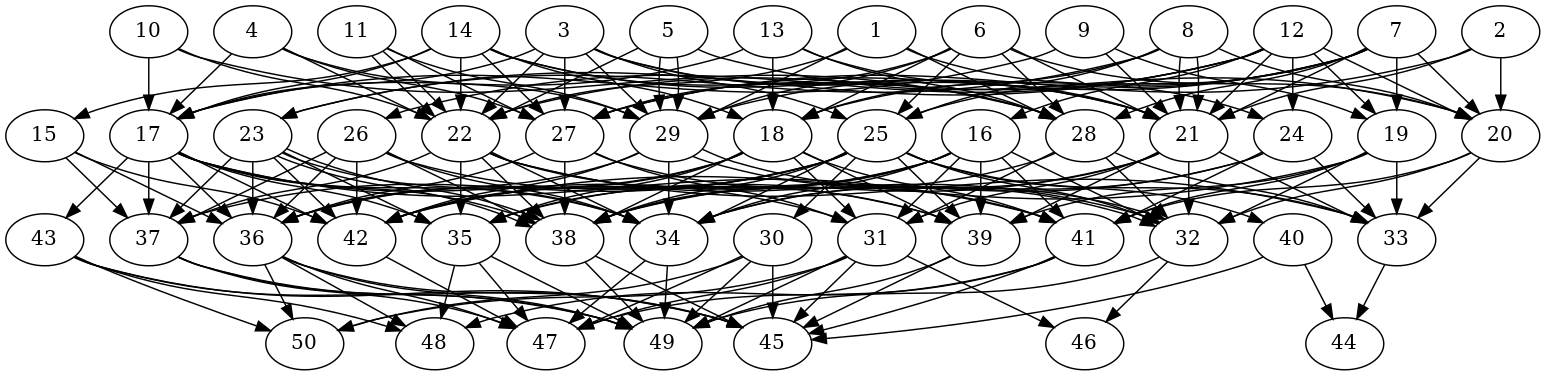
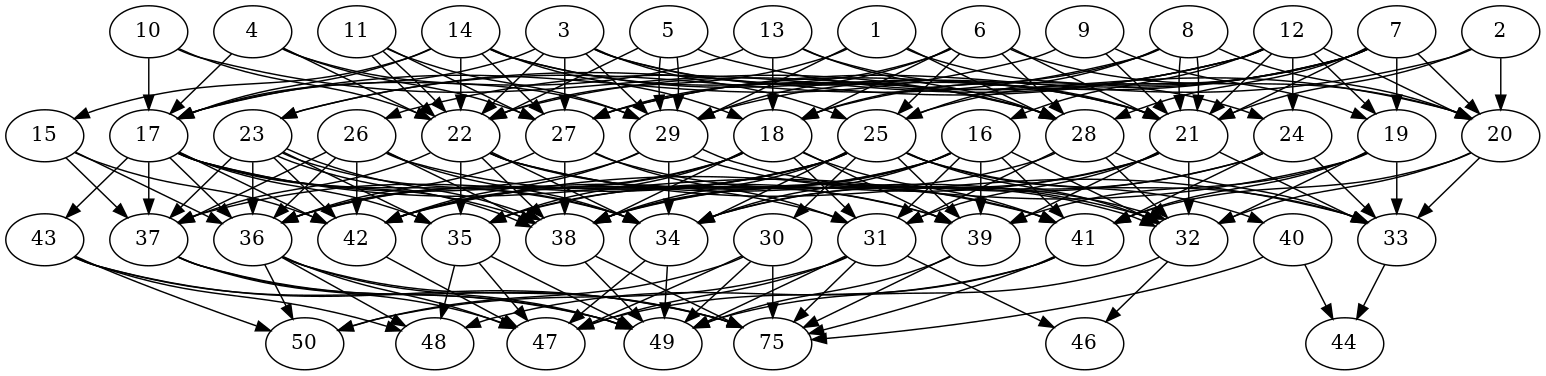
node "45": label "45" -> "75"
